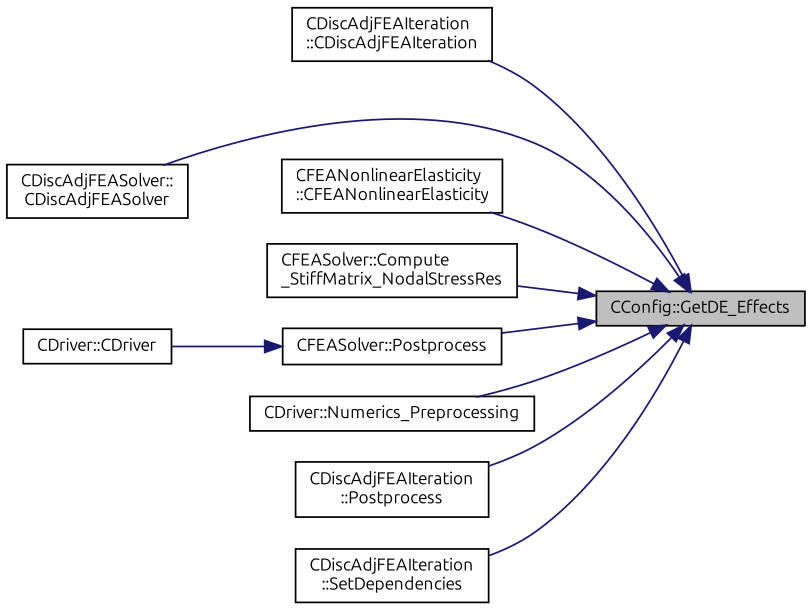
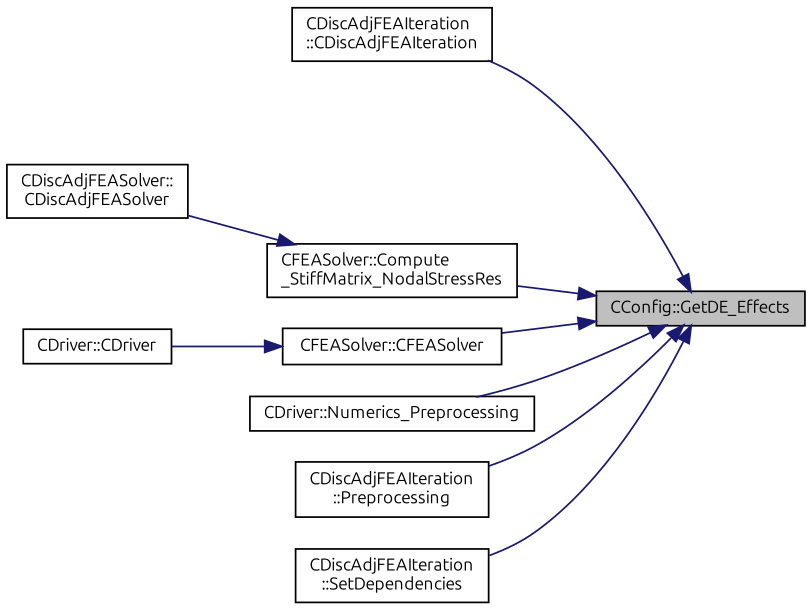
edge "CDiscAdjFEASolver:: CDiscAdjFEASolver" -> "CConfig::GetDE_Effects": now "CDiscAdjFEASolver:: CDiscAdjFEASolver" -> "CFEASolver::Compute _StiffMatrix_NodalStressRes"
node "CFEANonlinearElasticity ::CFEANonlinearElasticity": removed
node "CFEASolver::Postprocess": label "CFEASolver::Postprocess" -> "CFEASolver::CFEASolver"
node "CDiscAdjFEAIteration ::Postprocess": label "CDiscAdjFEAIteration ::Postprocess" -> "CDiscAdjFEAIteration ::Preprocessing"
